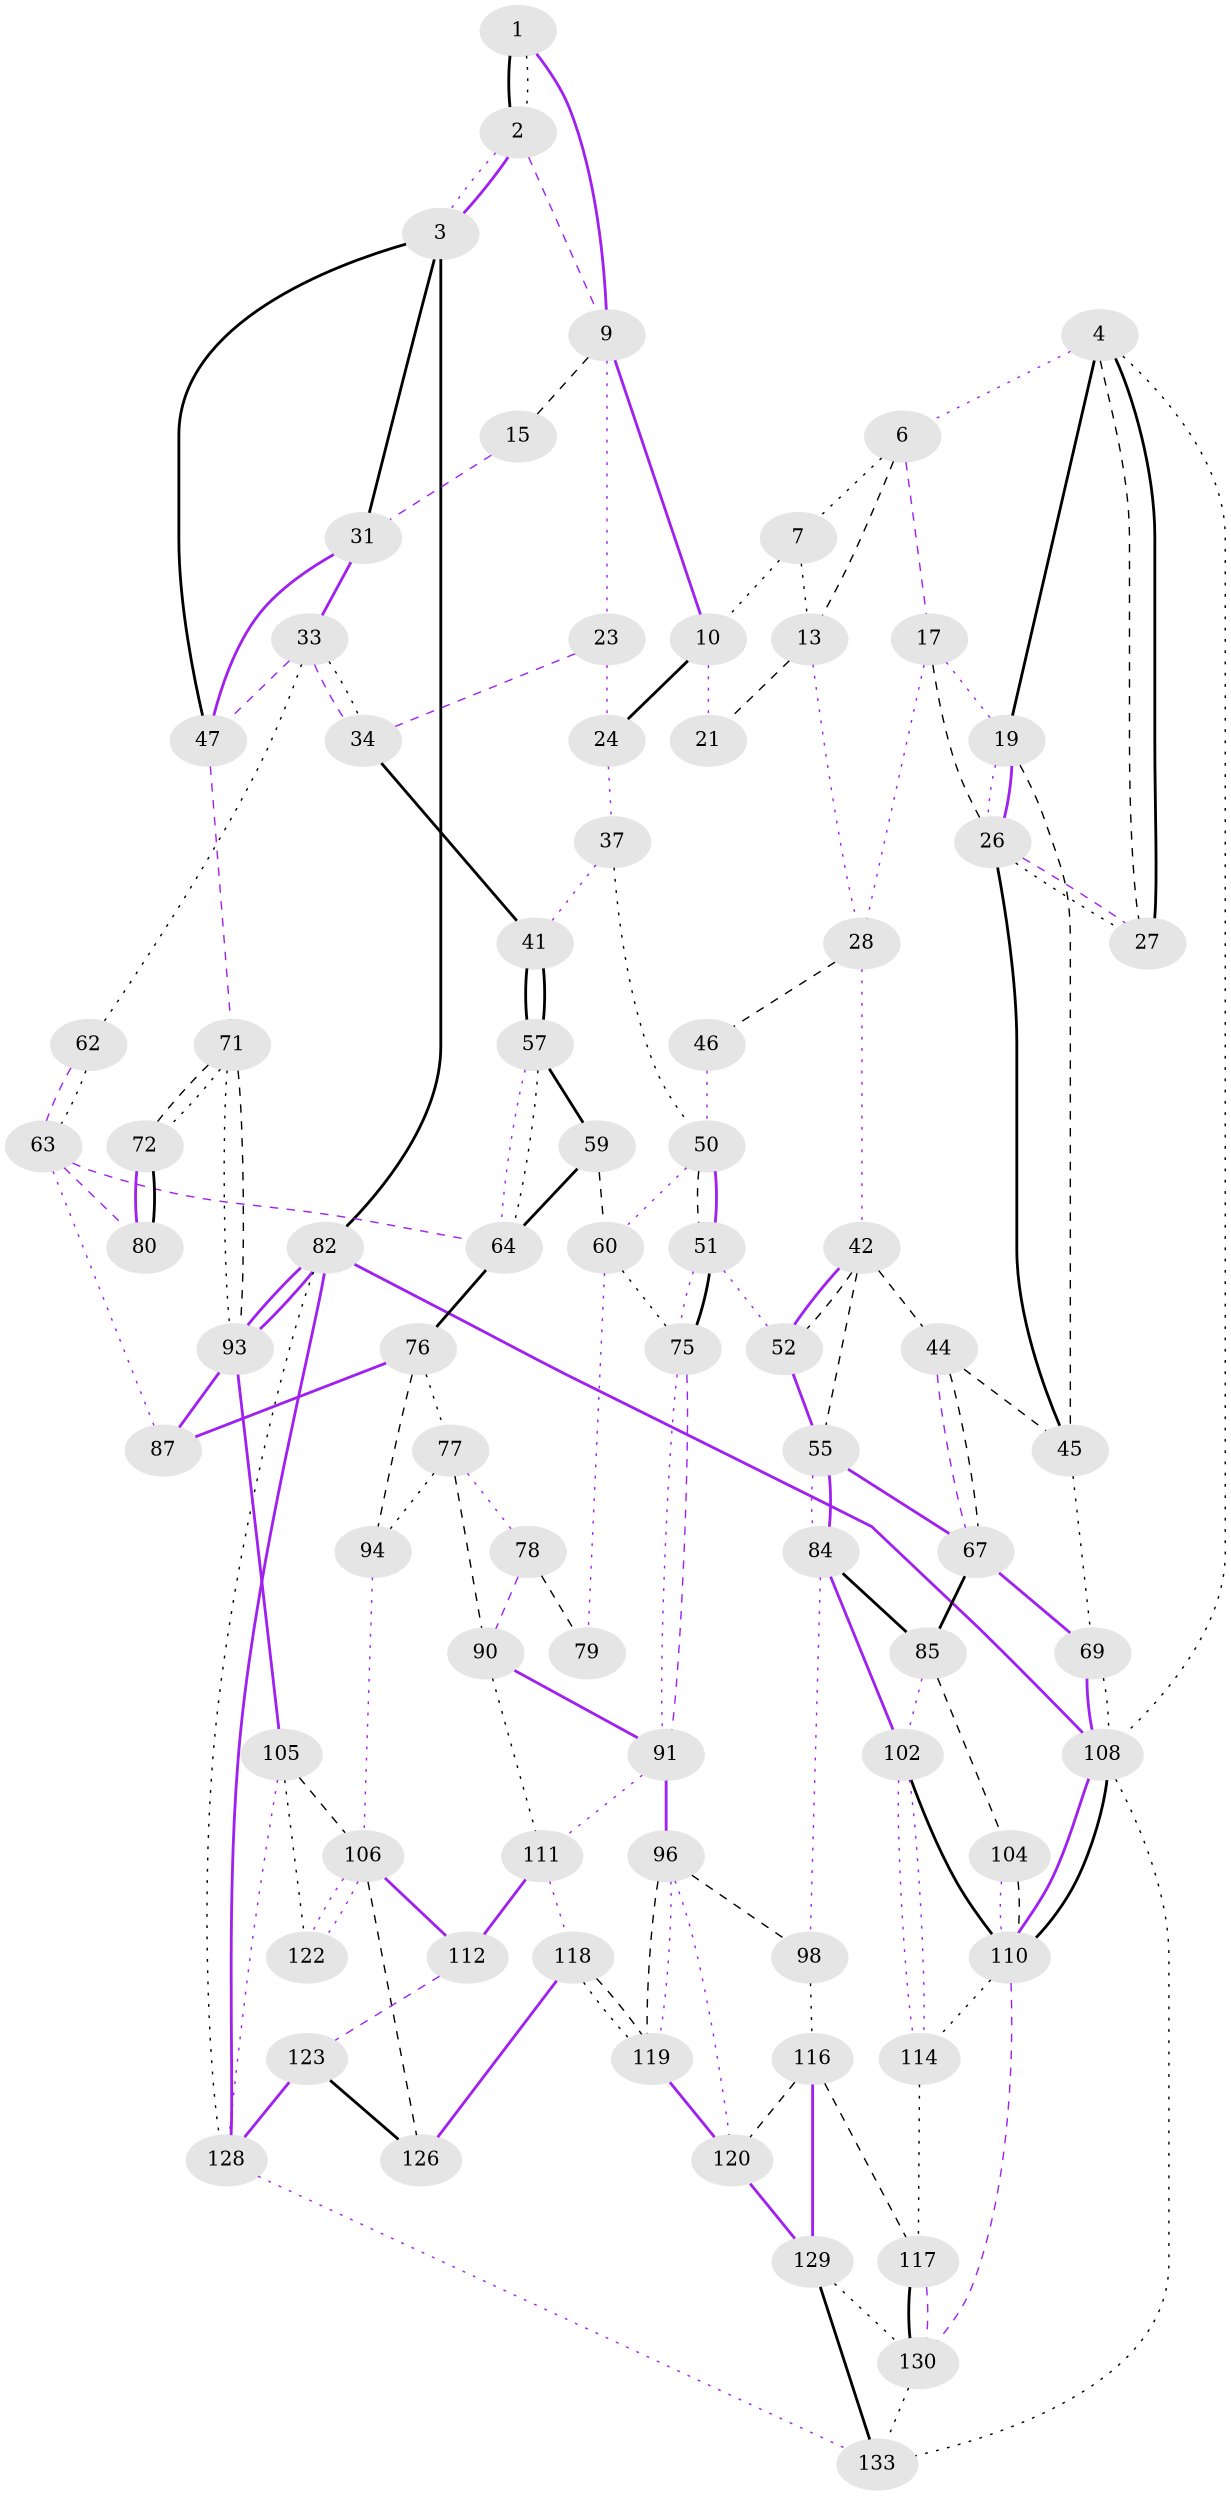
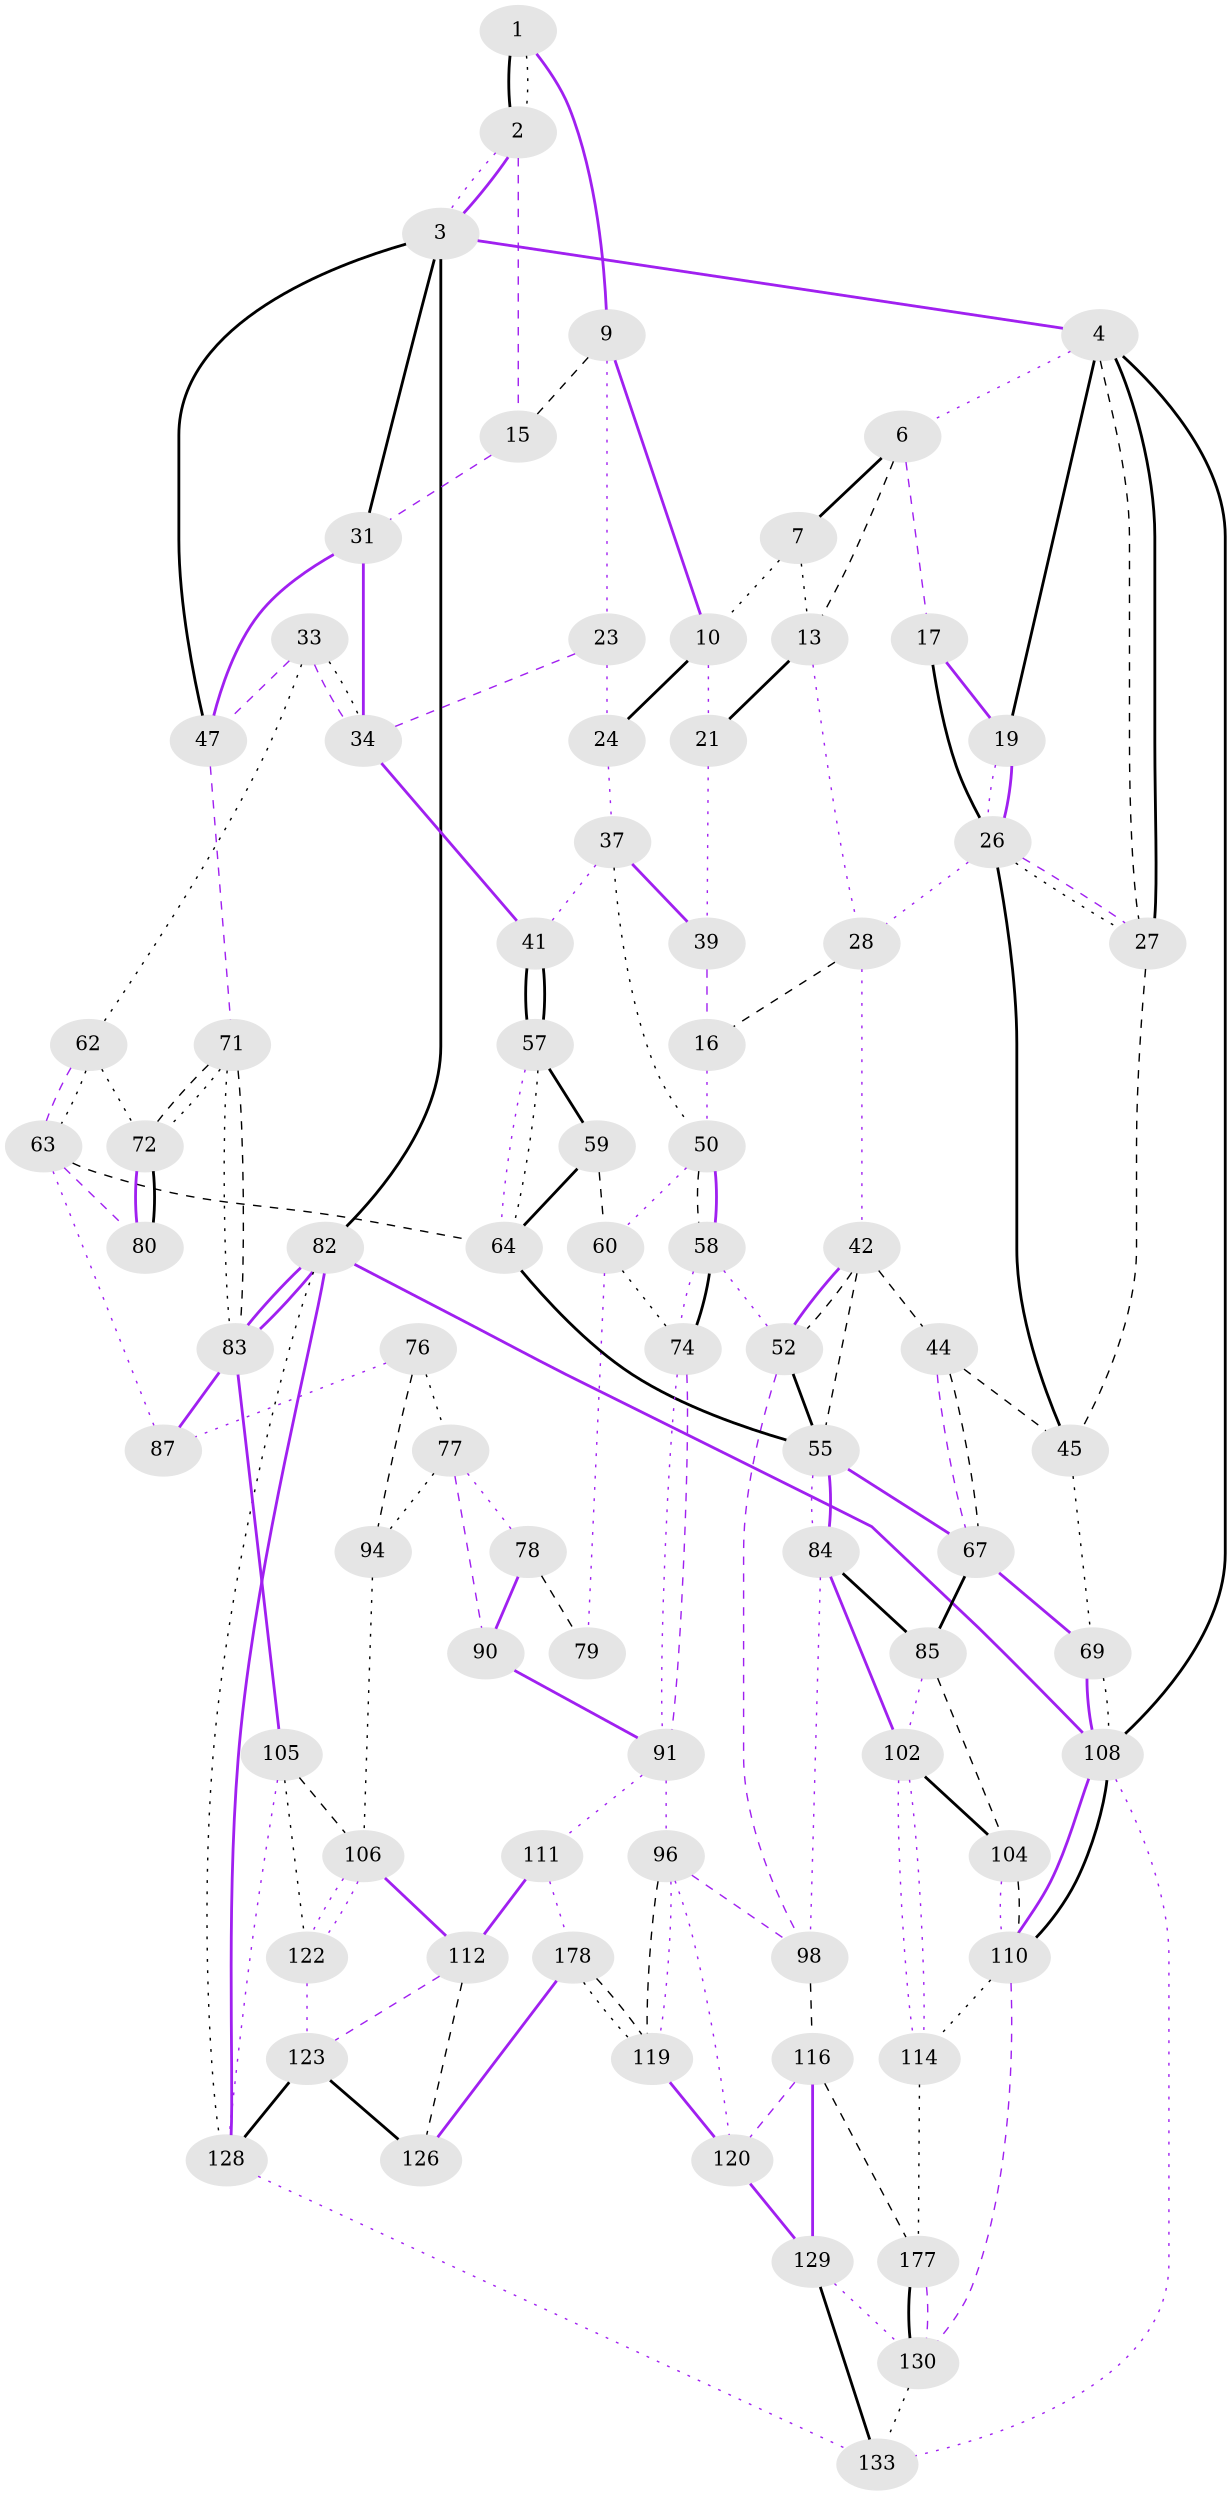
edge "2" -- "9": now "2" -- "15"
edge "3" -- "4": added
edge "6" -- "7": style dotted -> bold
edge "31" -- "33": now "31" -- "34"
edge "13" -- "21": style dashed -> bold
edge "17" -- "19": style dotted -> bold
edge "17" -- "26": style dashed -> bold
edge "17" -- "28": now "26" -- "28"
edge "34" -- "41": color black -> purple
node "39": added
edge "4" -- "108": style dotted -> bold
node "46": label "46" -> "16"
edge "19" -- "45": now "27" -- "45"
edge "62" -- "72": added
edge "63" -- "64": color purple -> black
node "51": label "51" -> "58"
edge "64" -- "76": now "64" -- "55"
node "93": label "93" -> "83"
node "75": label "75" -> "74"
edge "52" -- "55": color purple -> black
edge "76" -- "87": style bold -> dotted
edge "77" -- "90": color black -> purple
edge "78" -- "90": style dashed -> bold
edge "52" -- "98": added
edge "94" -- "106": color purple -> black
edge "90" -- "111": removed
edge "91" -- "96": style bold -> dotted
edge "102" -- "110": now "102" -- "104"
edge "96" -- "98": color black -> purple
node "118": label "118" -> "178"
edge "122" -- "123": added
edge "98" -- "116": style dotted -> dashed
edge "106" -- "126": now "112" -- "126"
edge "123" -- "128": color purple -> black
edge "116" -- "120": color black -> purple
edge "108" -- "133": color black -> purple
node "117": label "117" -> "177"
edge "129" -- "130": color black -> purple
